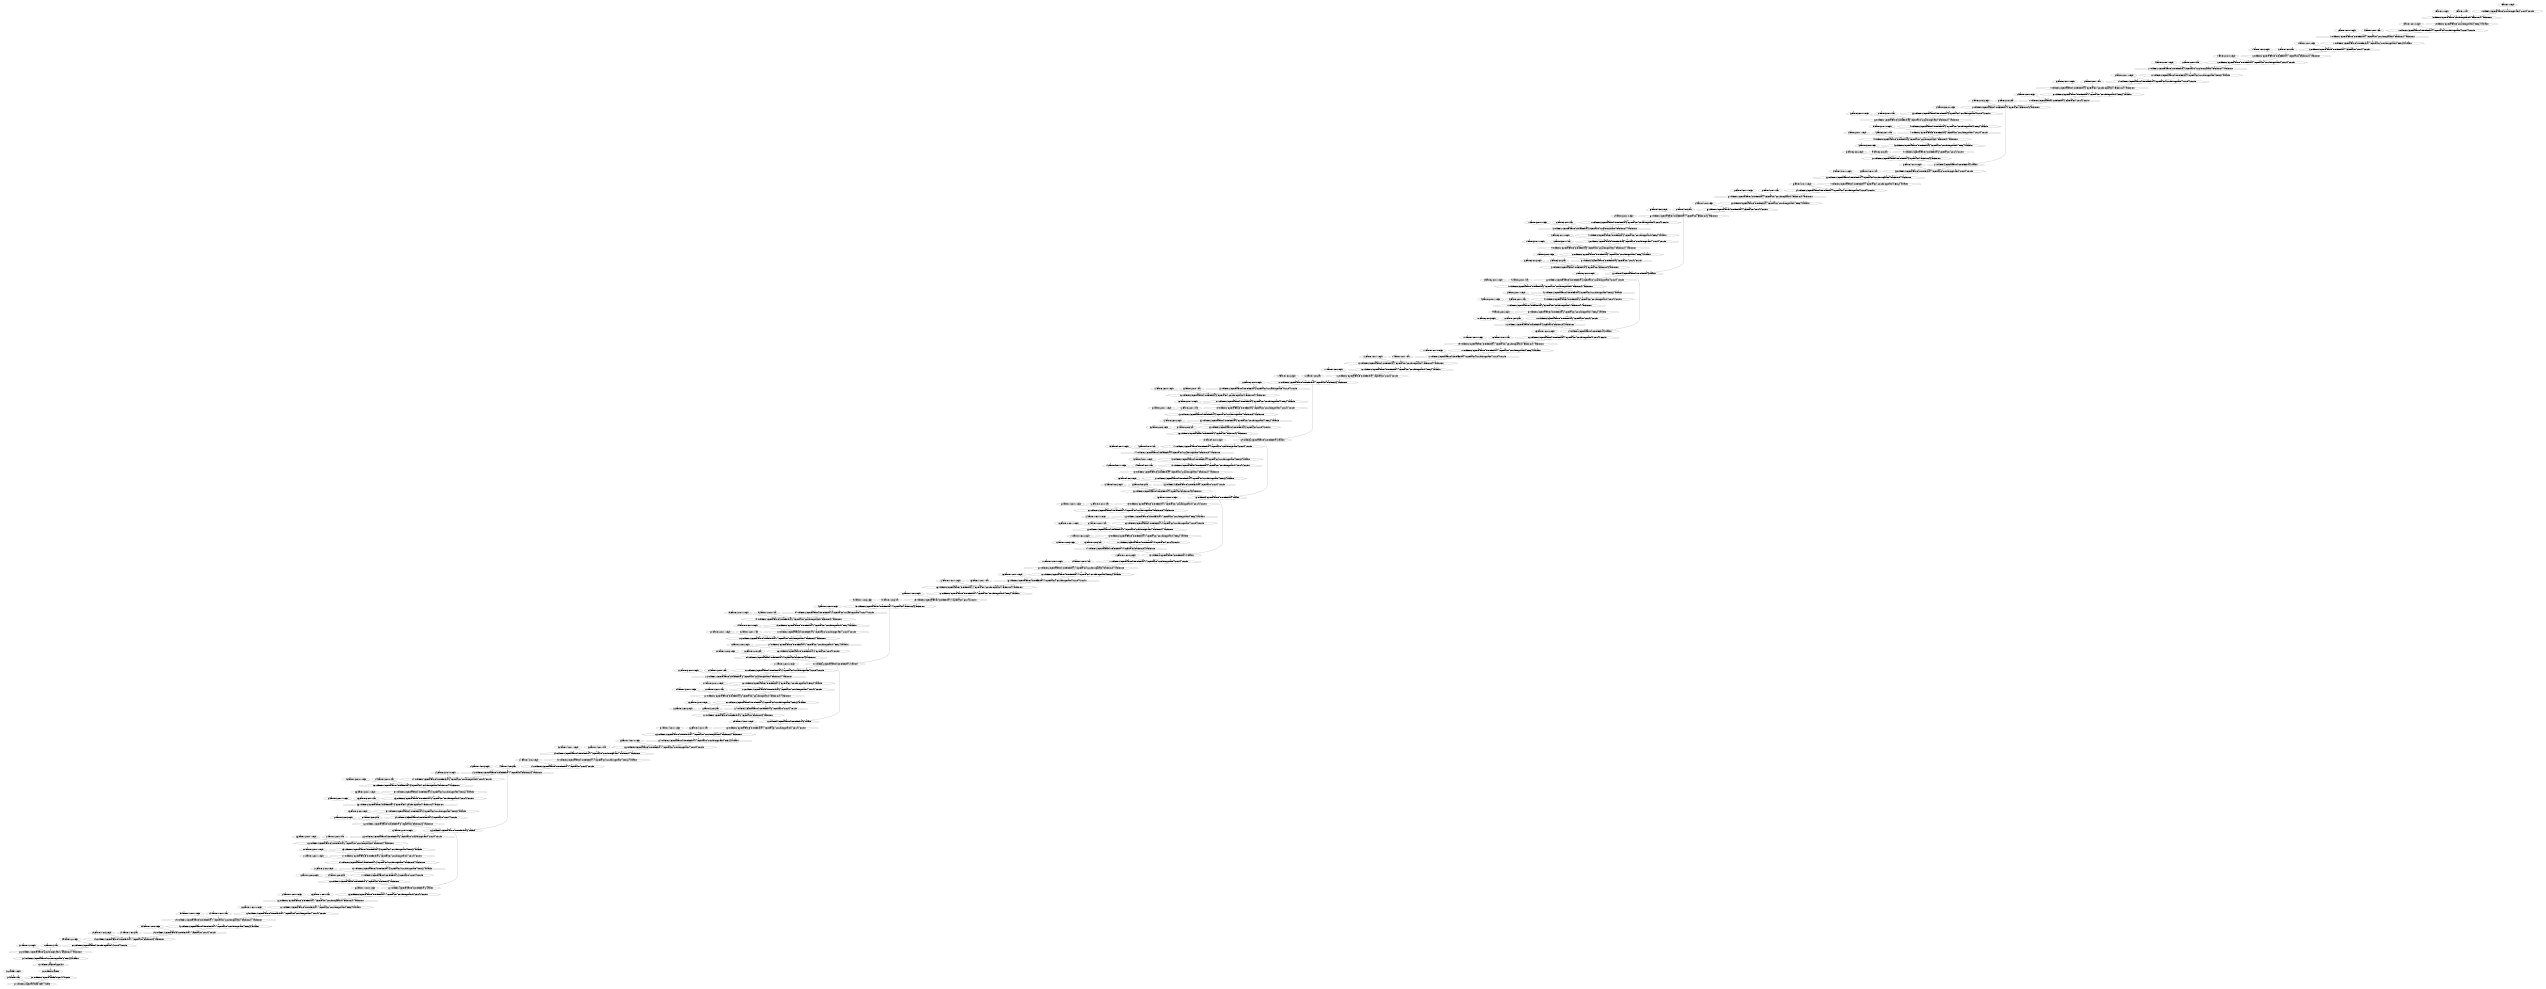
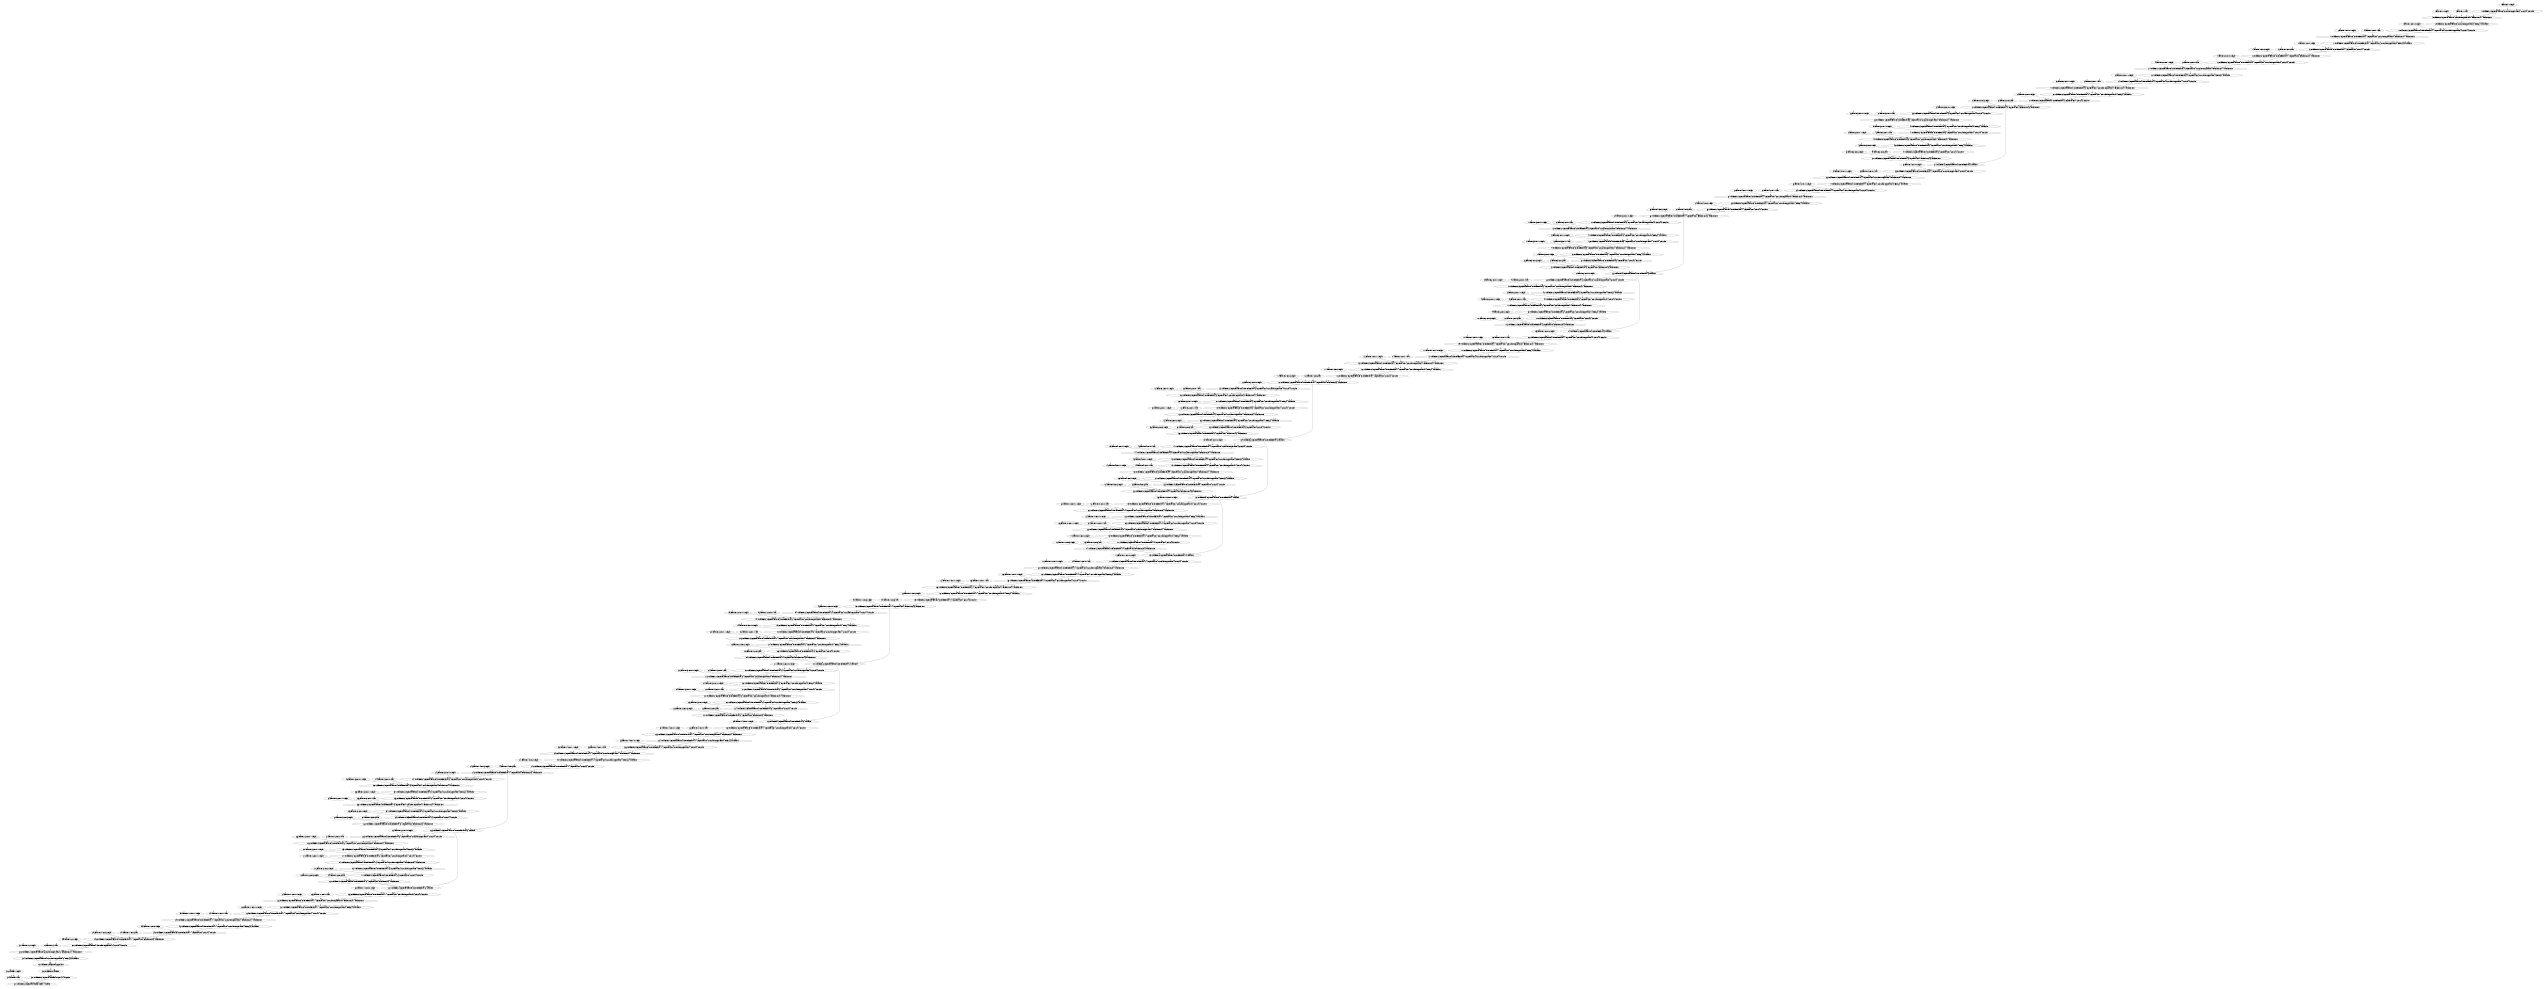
node "207 features.12.conv.3.weight": removed
